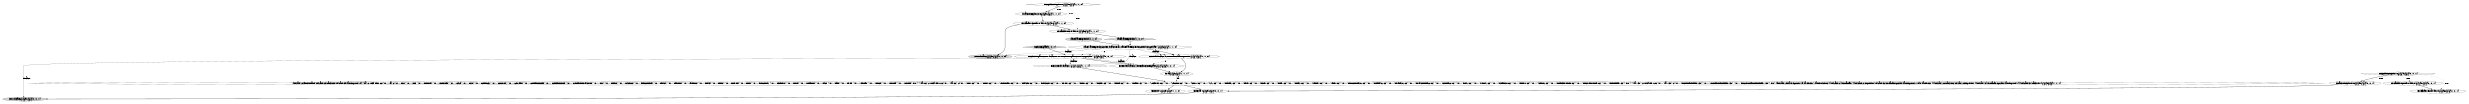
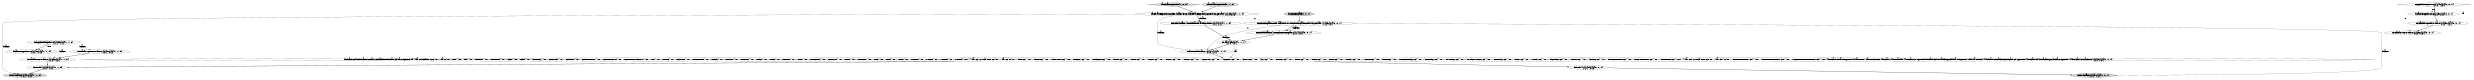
node "RecognitionException re@@@29@@@['1', '1', '0']": shape diamond -> ellipse
edge "RecognitionException re@@@29@@@['1', '1', '0']" -> "_errHandler.reportError(this,re)@@@31@@@['1', '1', '0']": label "true" -> "localctx"
edge "_localctx.exception = re@@@30@@@['1', '1', '0']" -> "_errHandler.reportError(this,re)@@@31@@@['1', '1', '0']": removed
edge "RecognitionException re@@@29@@@['1', '1', '0']" -> "_errHandler.recover(this,re)@@@32@@@['1', '1', '0']": label "true" -> "localctx"
edge "_errHandler.recover(this,re)@@@32@@@['1', '1', '0']" -> "namedValueExpression['1', '0', '0']": now "_errHandler.recover(this,re)@@@32@@@['1', '1', '0']" -> "{exitRule()}@@@34@@@['1', '1', '0']"
edge "_errHandler.reportError(this,re)@@@31@@@['1', '1', '0']" -> "return _localctx@@@37@@@['1', '1', '0']": now "{exitRule()}@@@34@@@['1', '1', '0']" -> "return _localctx@@@37@@@['1', '1', '0']"
node "functionTemplate['0', '0', '1']": shape diamond -> ellipse
edge "int _la@@@5@@@['1', '1', '1']" -> "enterOuterAlt(_localctx,1)@@@7@@@['1', '1', '1']": added
node "enterOuterAlt(_localctx,1)@@@7@@@['1', '1', '1']": shape diamond -> ellipse
edge "RecognitionException re@@@49@@@['0', '0', '1']" -> "_errHandler.reportError(this,re)@@@51@@@['0', '0', '1']": label "true" -> "_la"
edge "RecognitionException re@@@49@@@['0', '0', '1']" -> "_errHandler.recover(this,re)@@@52@@@['0', '0', '1']": label "true" -> "0"
edge "_localctx.exception = re@@@50@@@['0', '0', '1']" -> "{exitRule()}@@@54@@@['0', '0', '1']": now "_localctx.exception = re@@@50@@@['0', '0', '1']" -> "_errHandler.reportError(this,re)@@@51@@@['0', '0', '1']"
